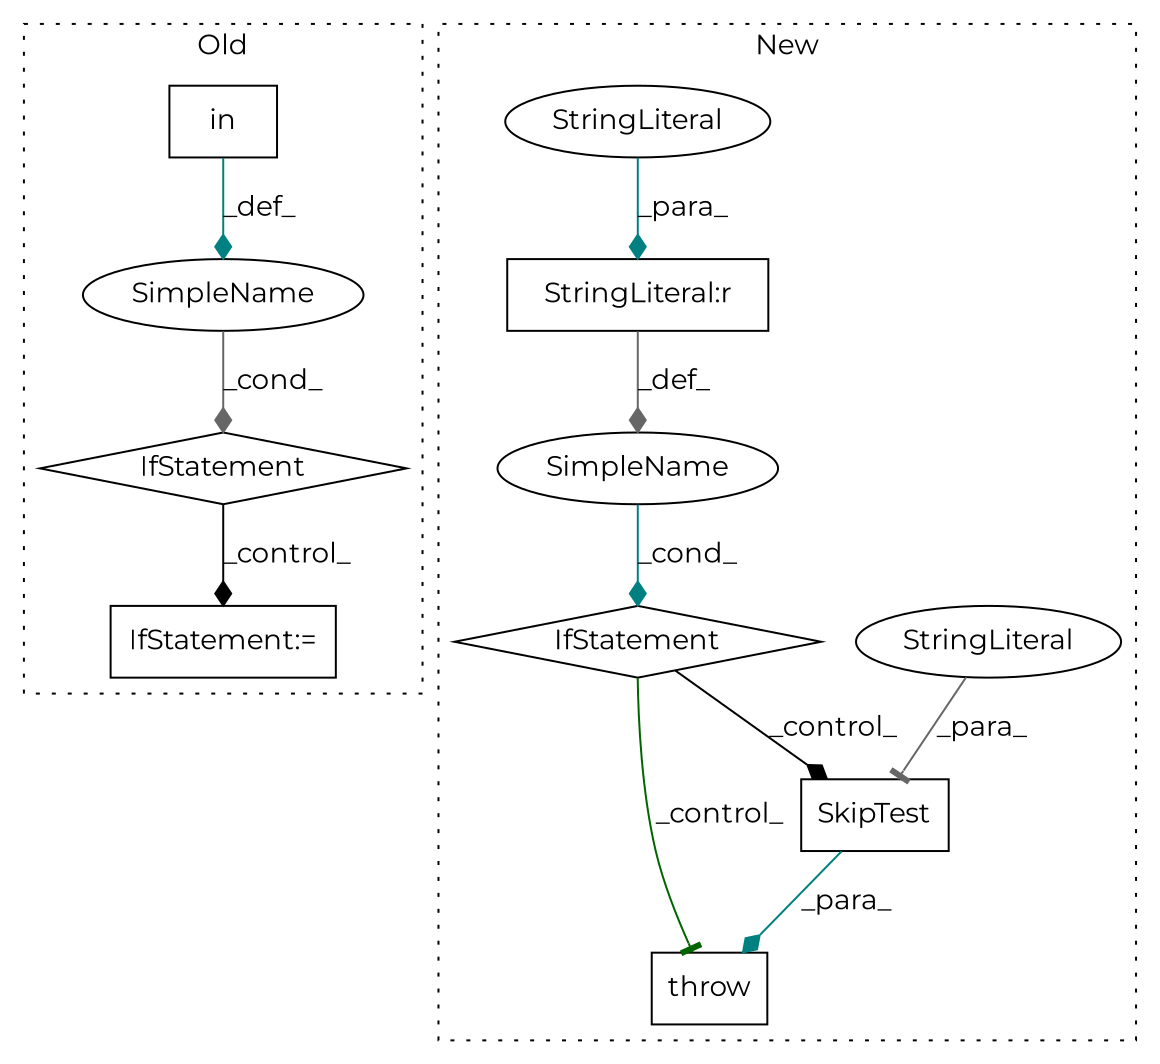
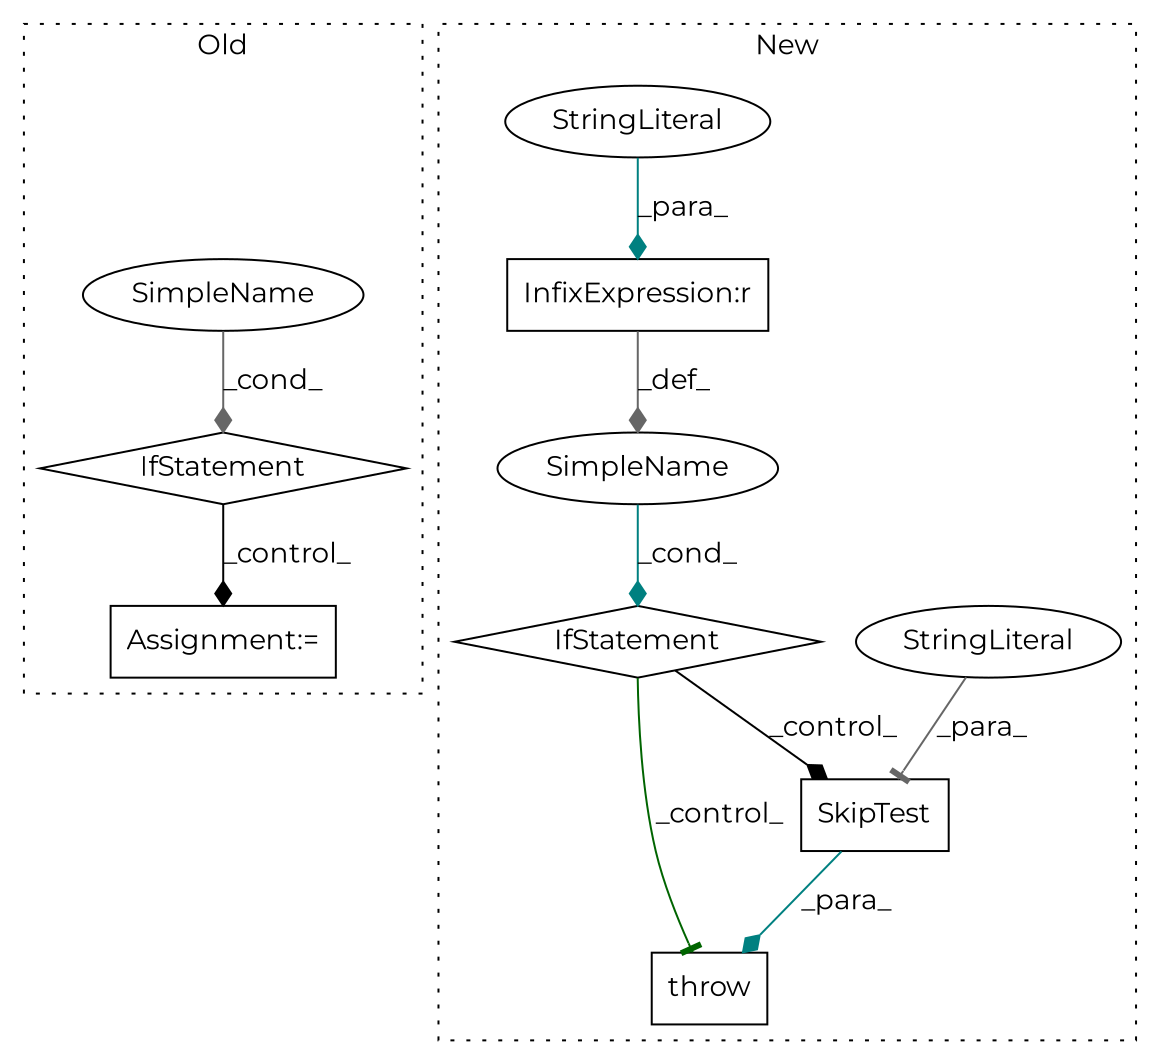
node "in": removed
node "StringLiteral:r": label "StringLiteral:r" -> "InfixExpression:r"
node "IfStatement:=": label "IfStatement:=" -> "Assignment:="
